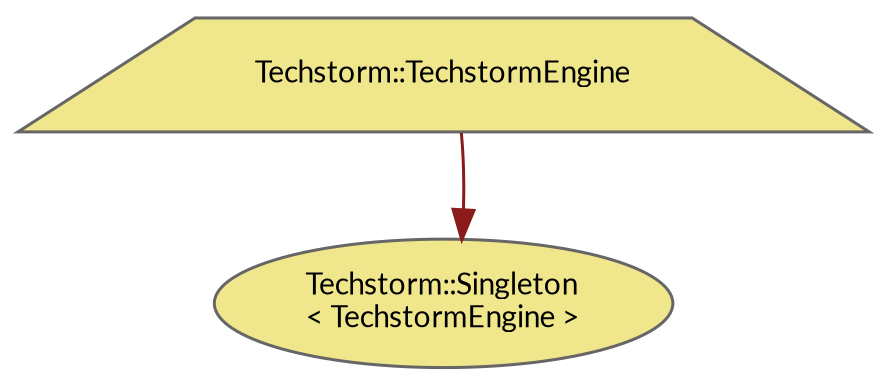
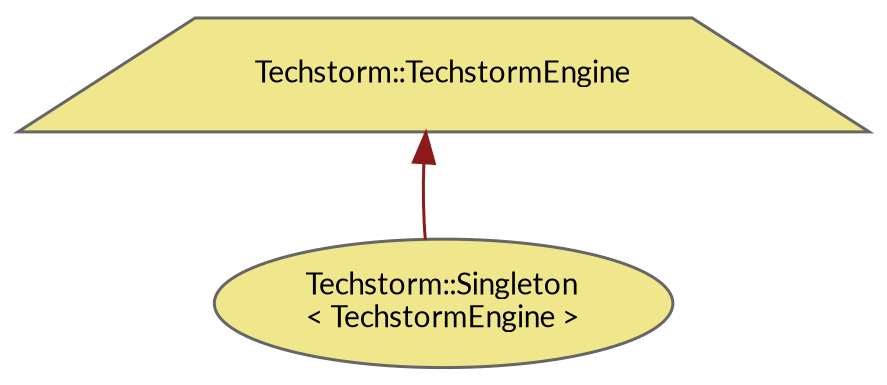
edge "Techstorm::TechstormEngine" -> "Techstorm::Singleton < TechstormEngine >": reversed
